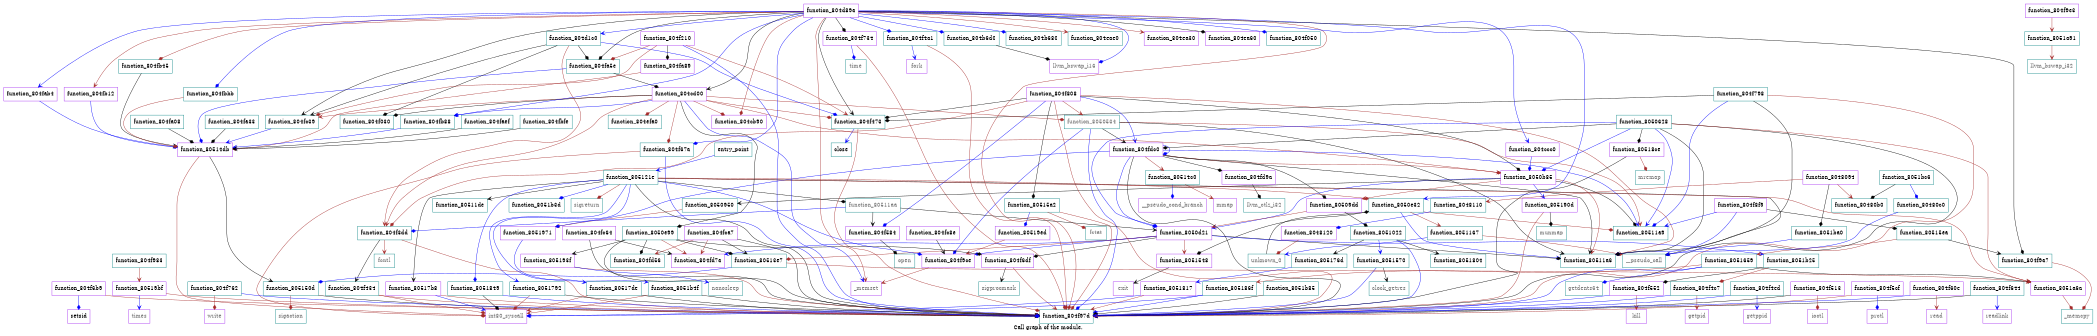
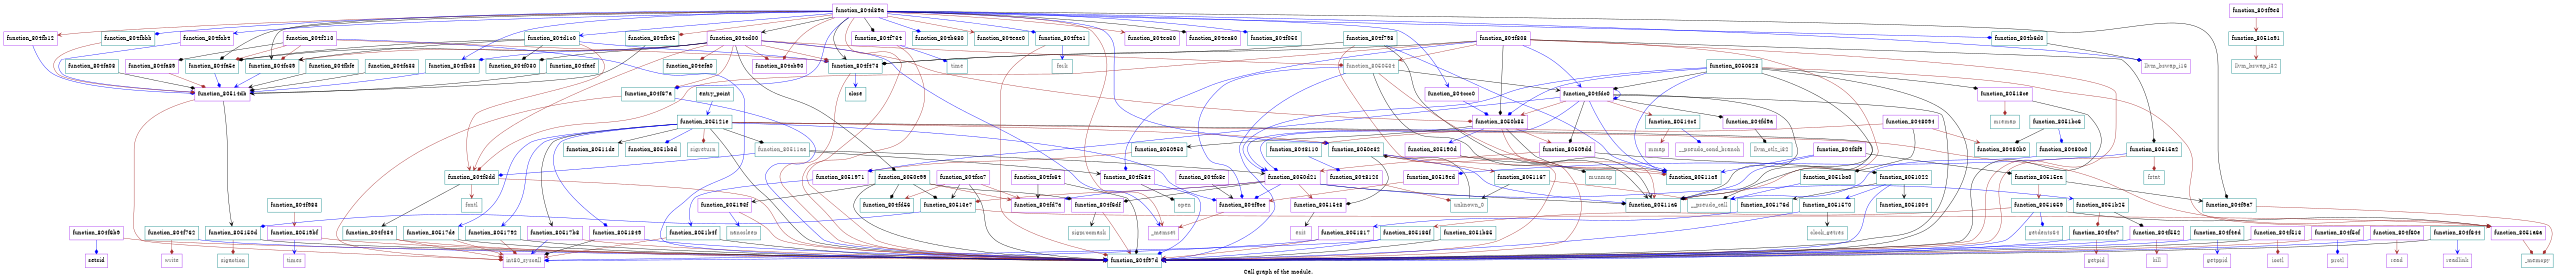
node "fork": color purple -> teal
edge "function_804fa5e" -> "function_804cd00": reversed
edge "function_804f584" -> "function_804f97d": added
edge "function_8051167" -> "unknown_0": color blue -> black
node "function_8051849": color teal -> purple
